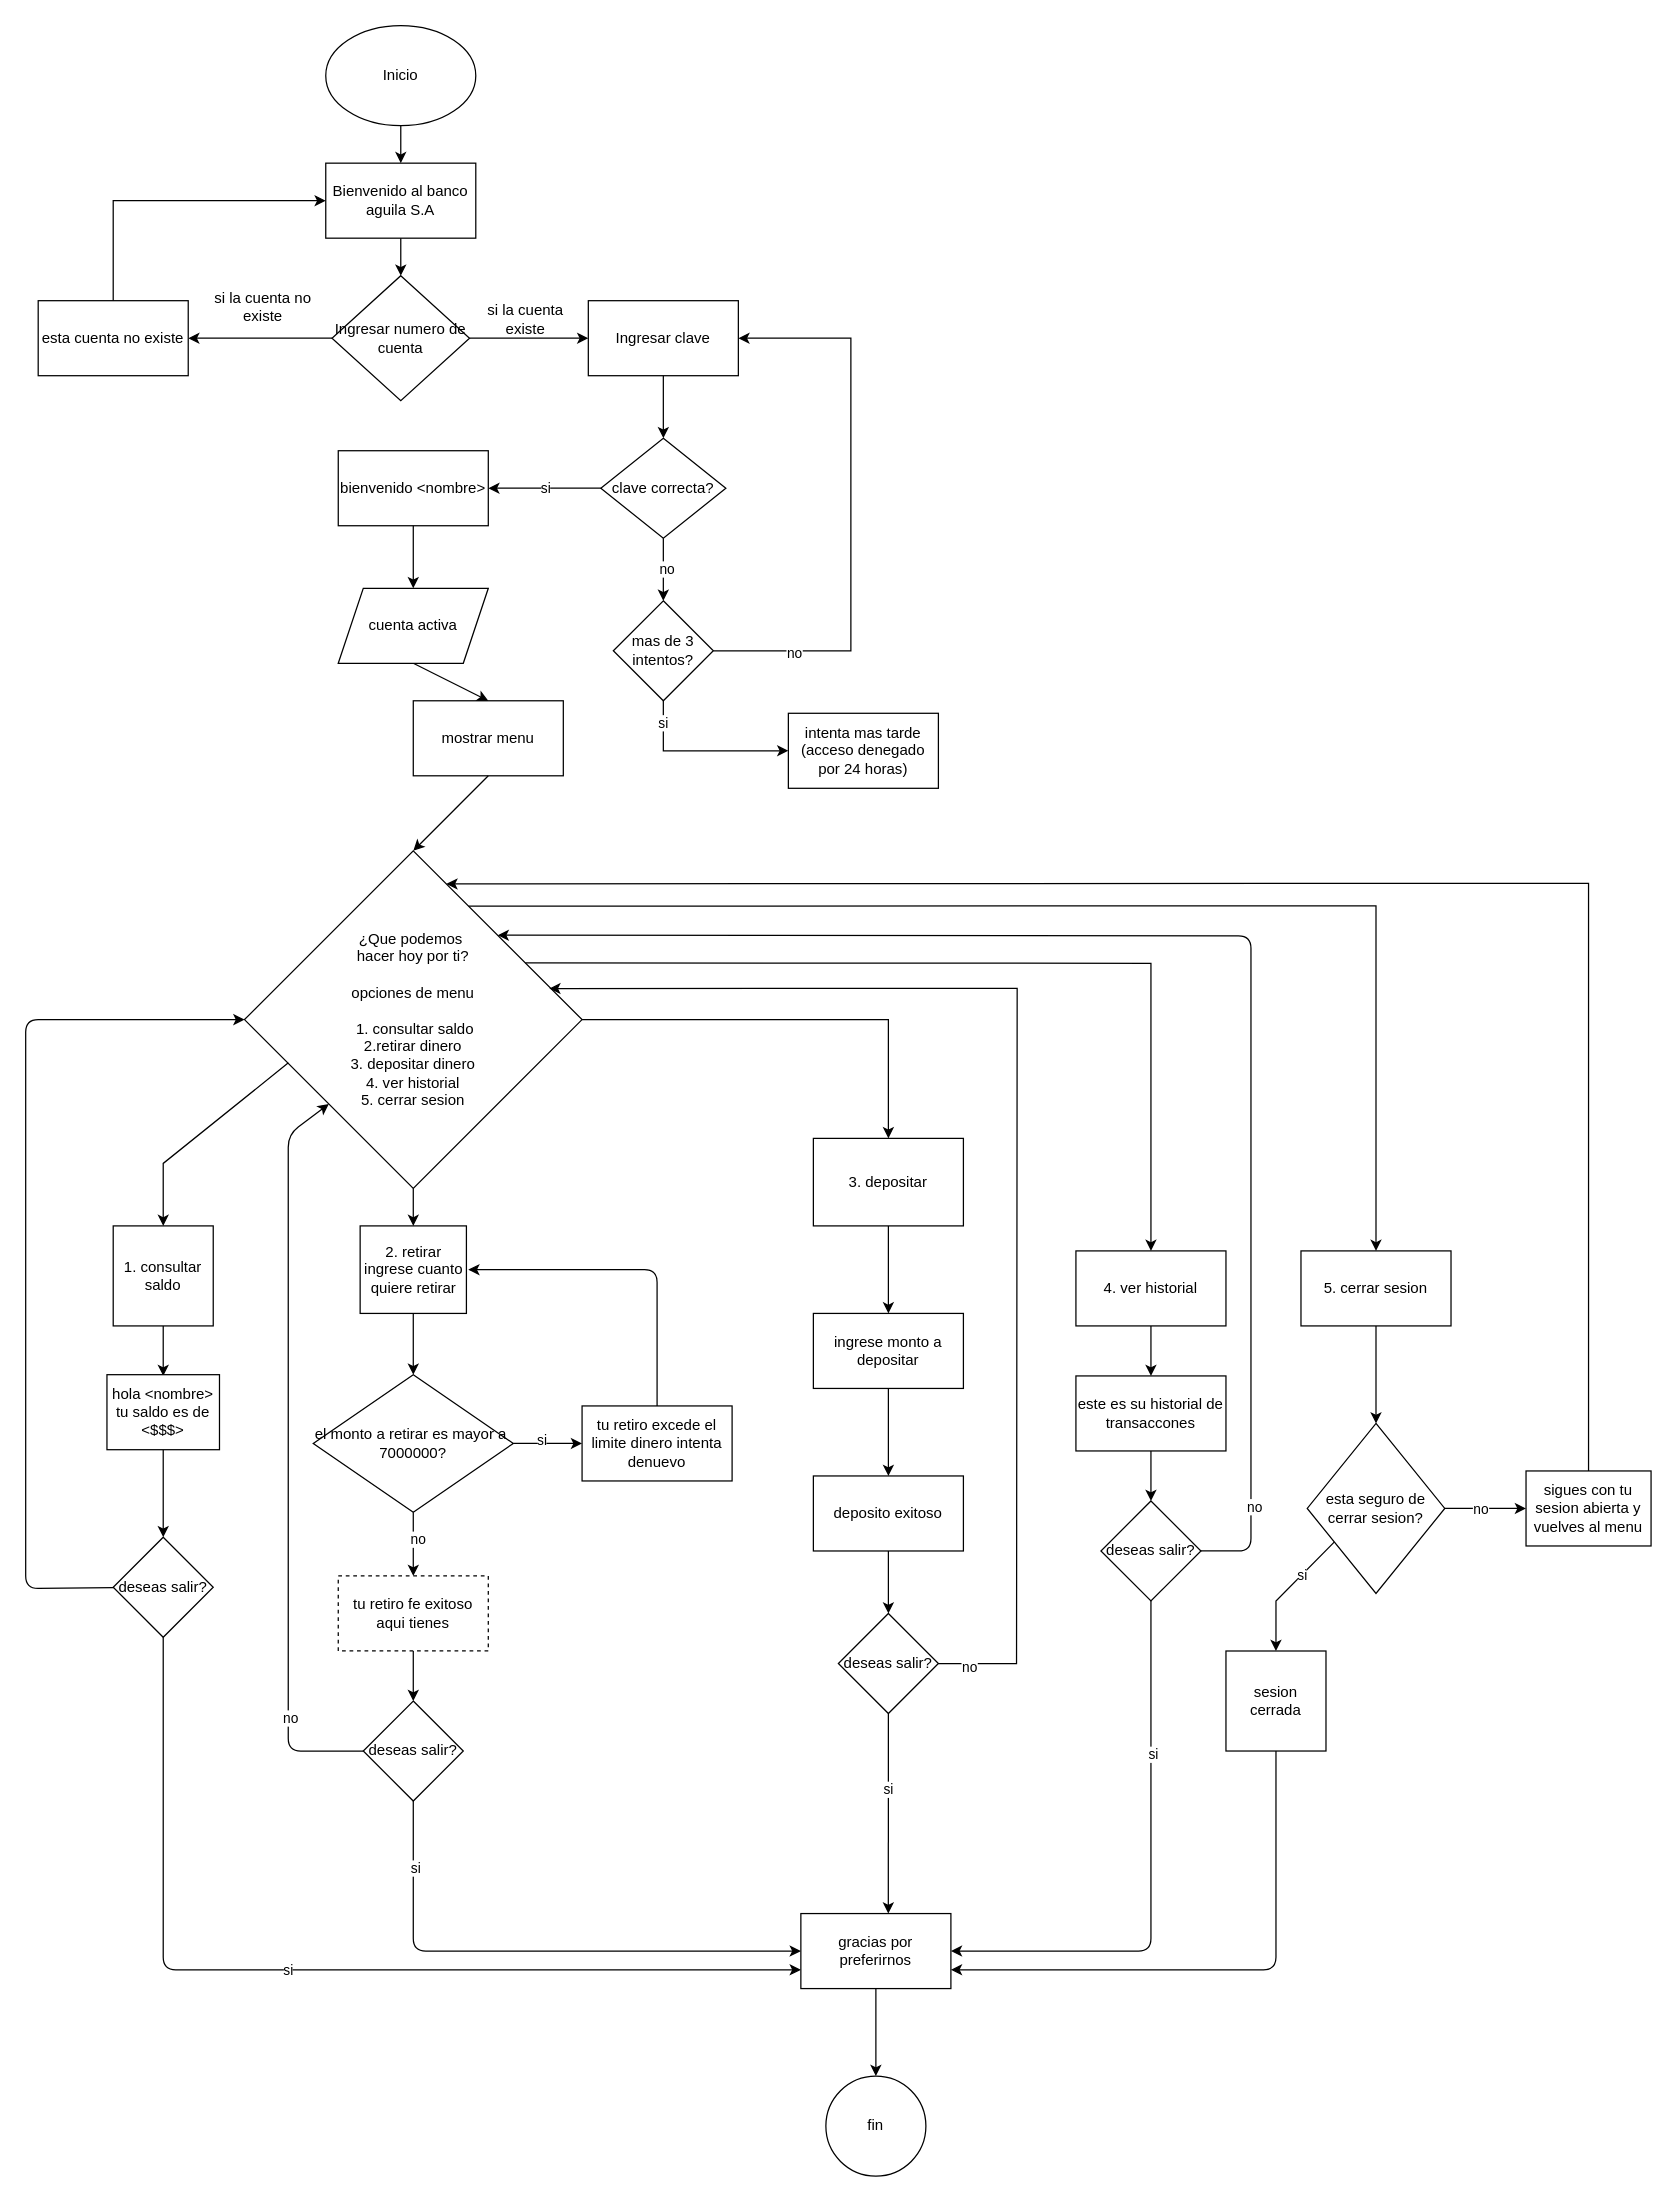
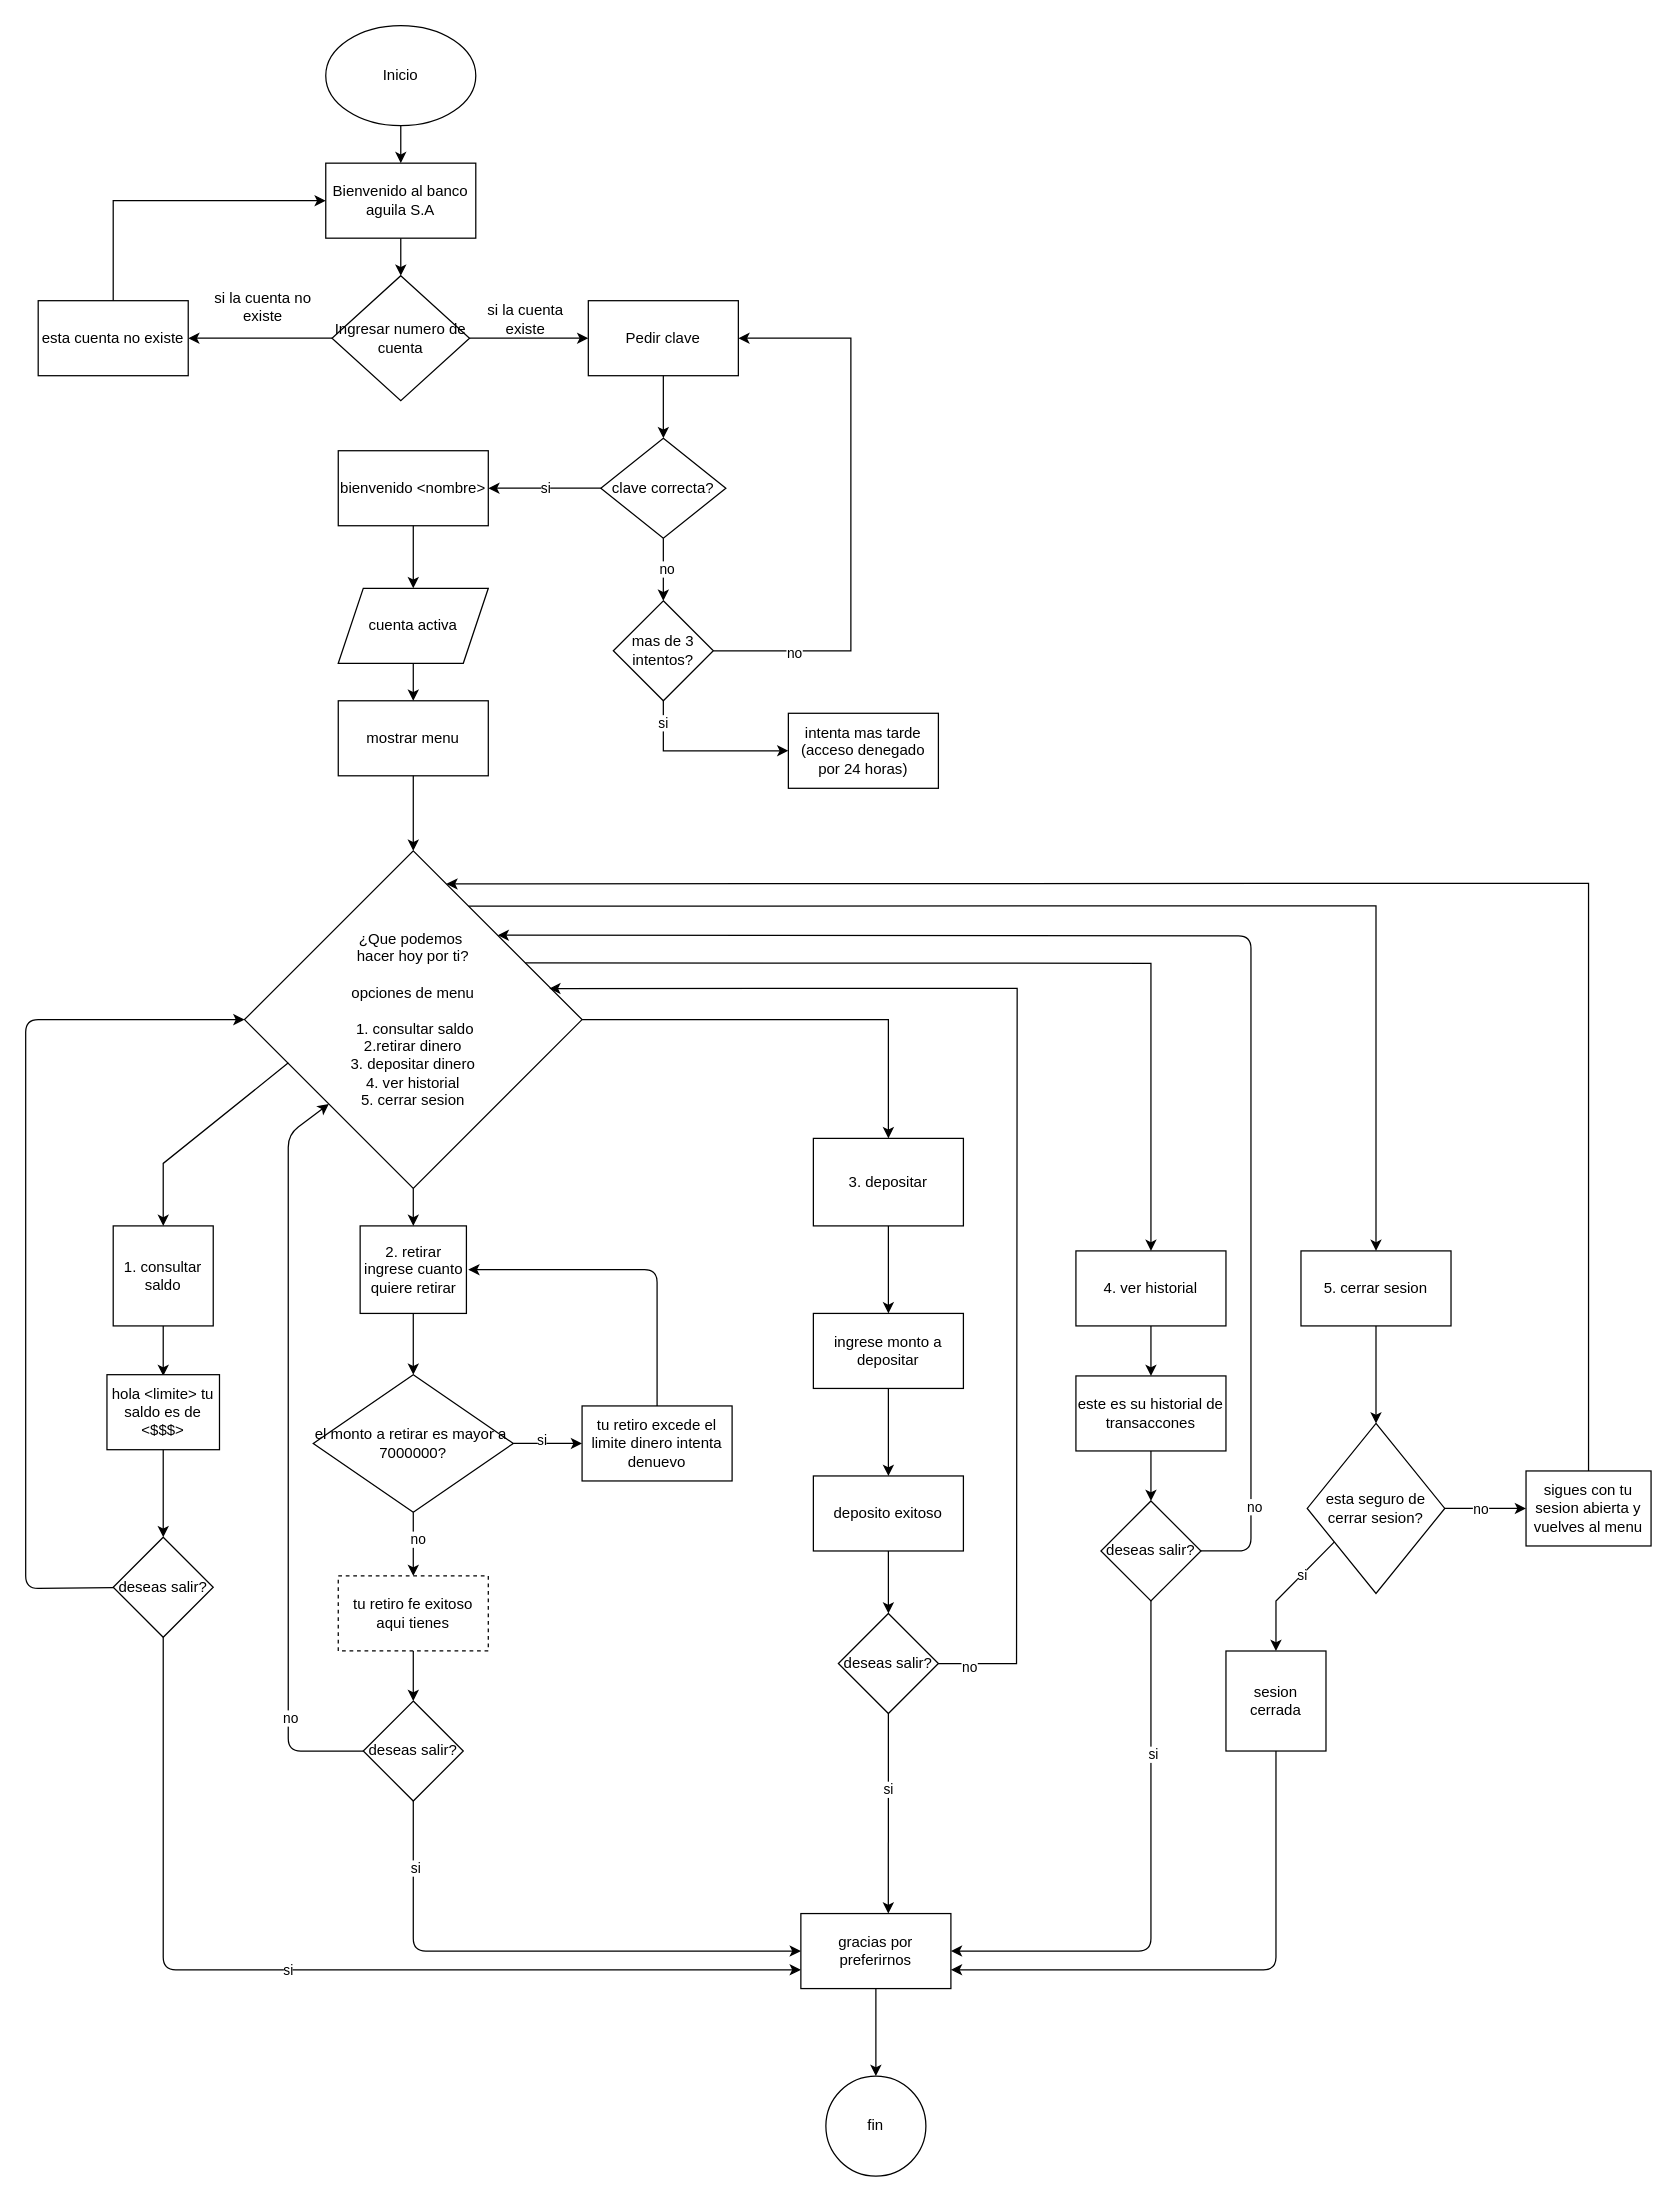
node "Ingresar clave": label "Ingresar clave" -> "Pedir clave"
node "mostrar menu": moved (488, 738) -> (413, 738)
node "hola <nombre> tu saldo es de <$$$>": label "hola <nombre> tu saldo es de <$$$>" -> "hola <limite> tu saldo es de <$$$>"
